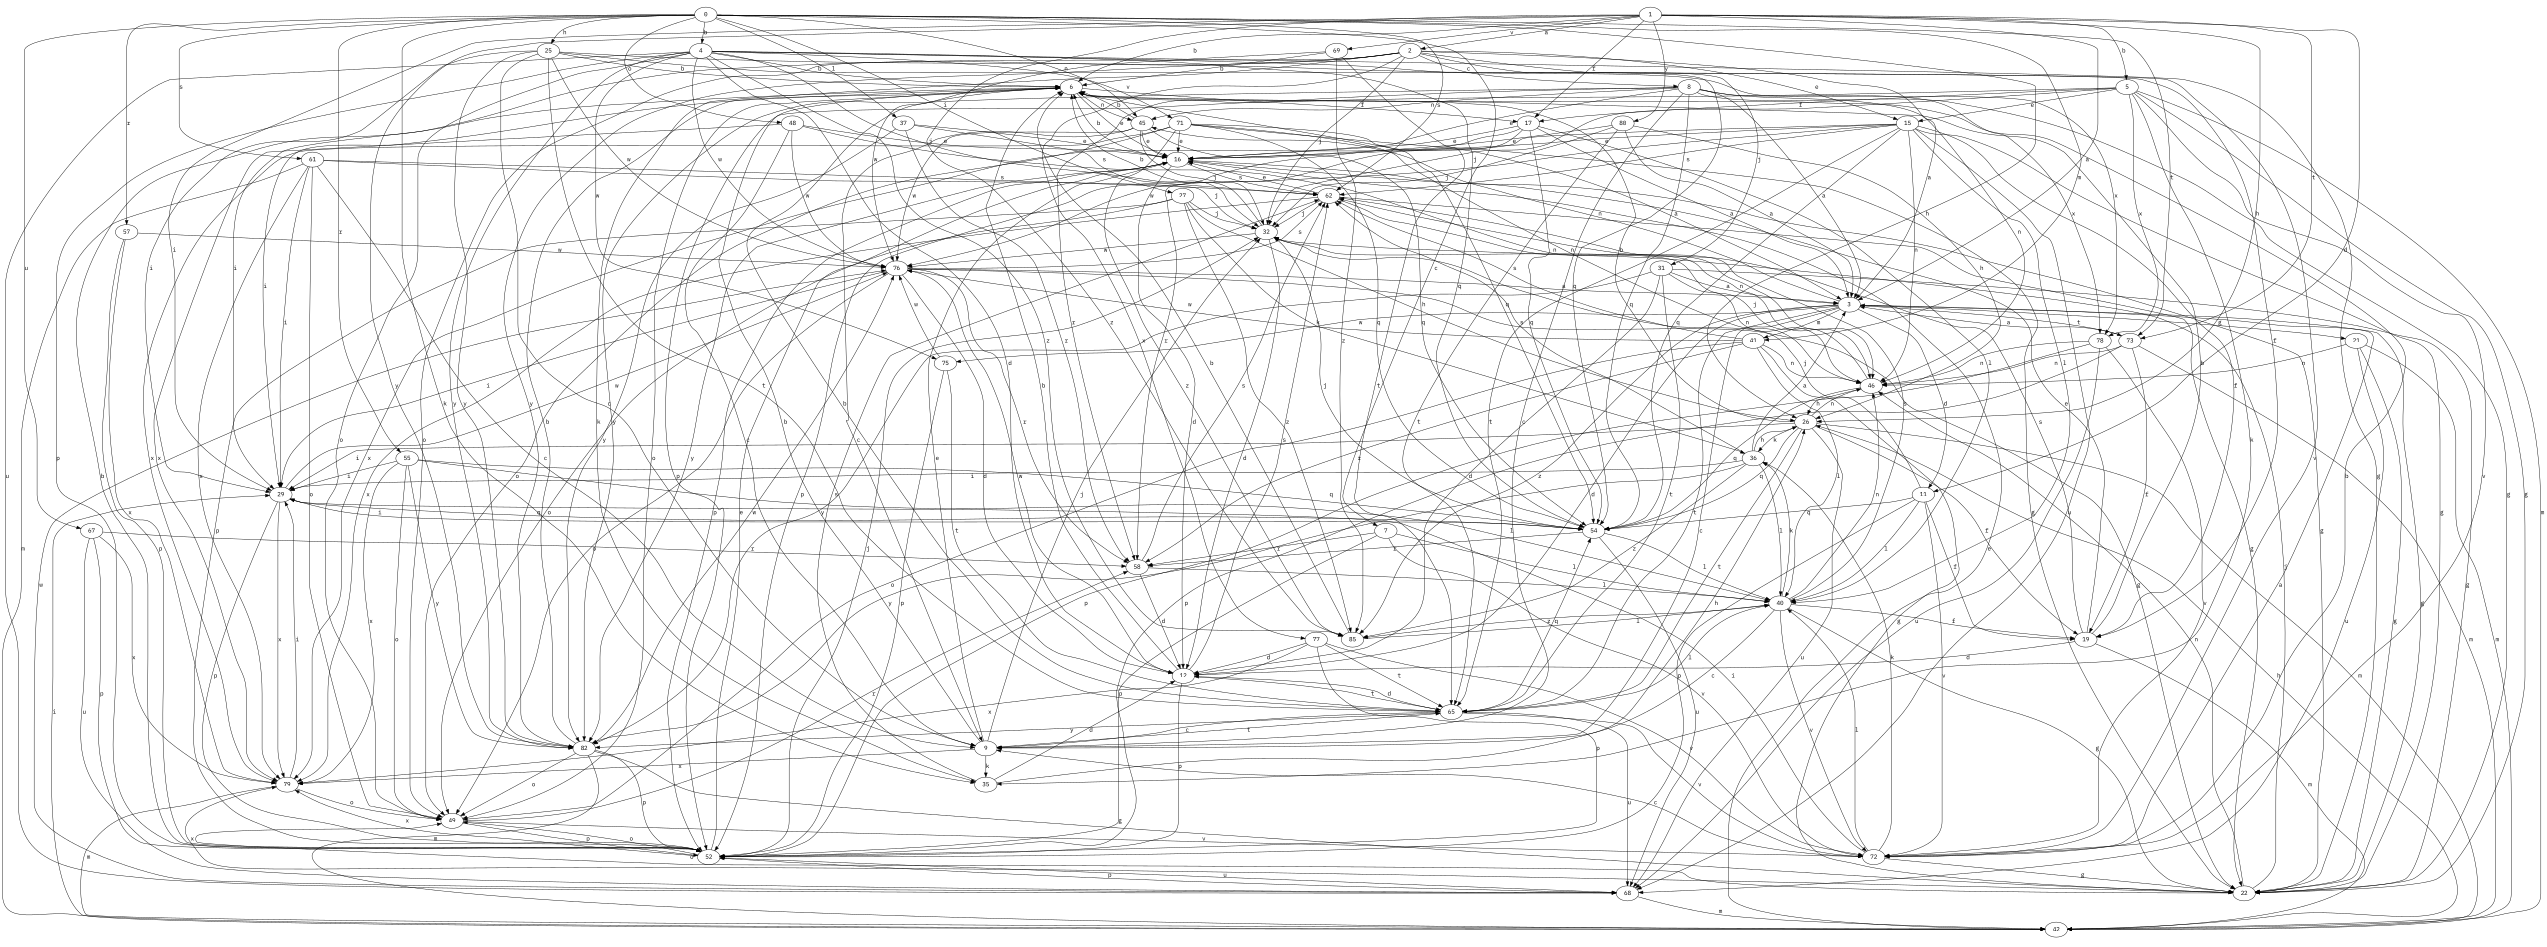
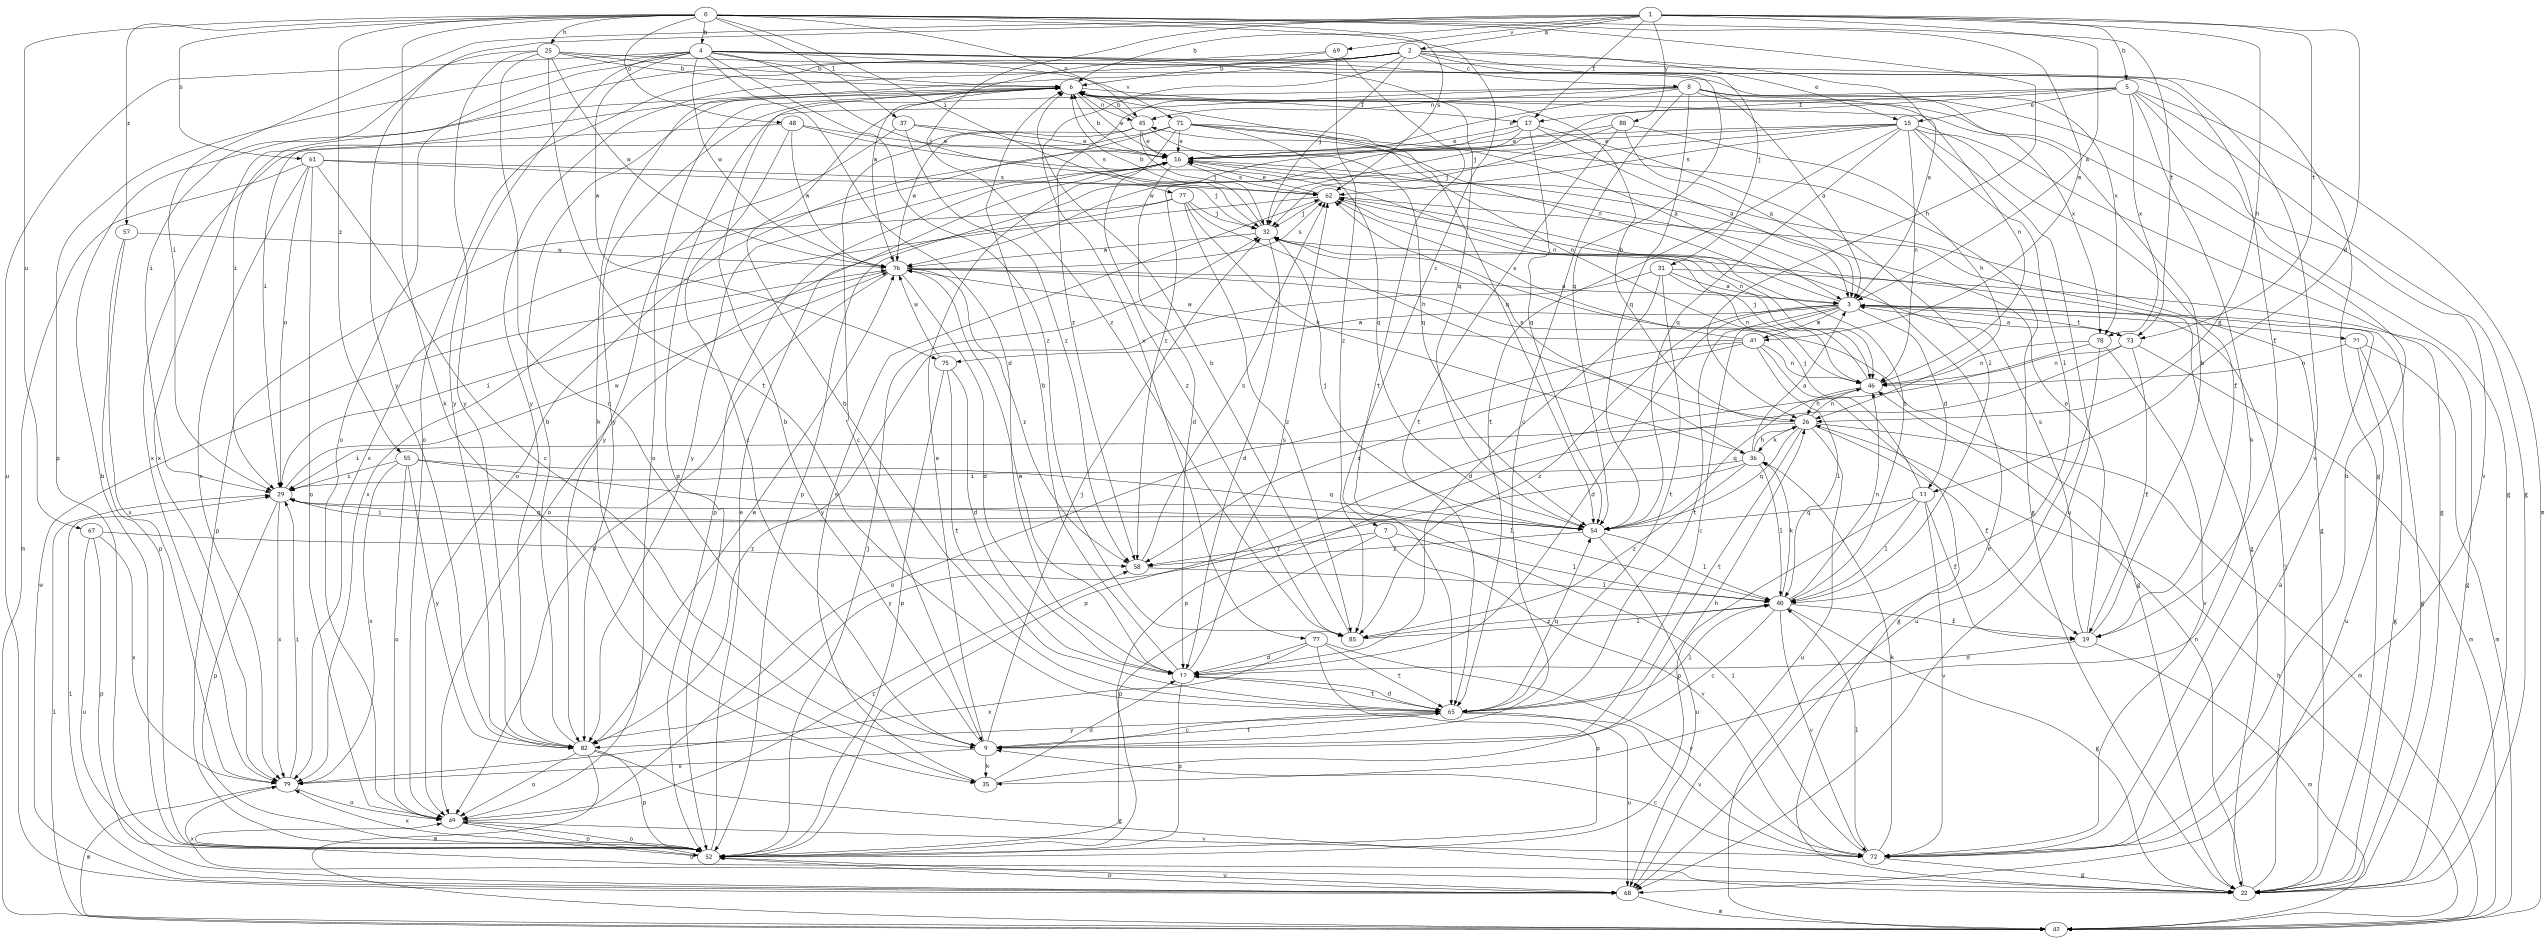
edge "61" -> "29": label "i" -> "o"
edge "58" -> "12": now "75" -> "12"
edge "68" -> "29": added, label "i"
